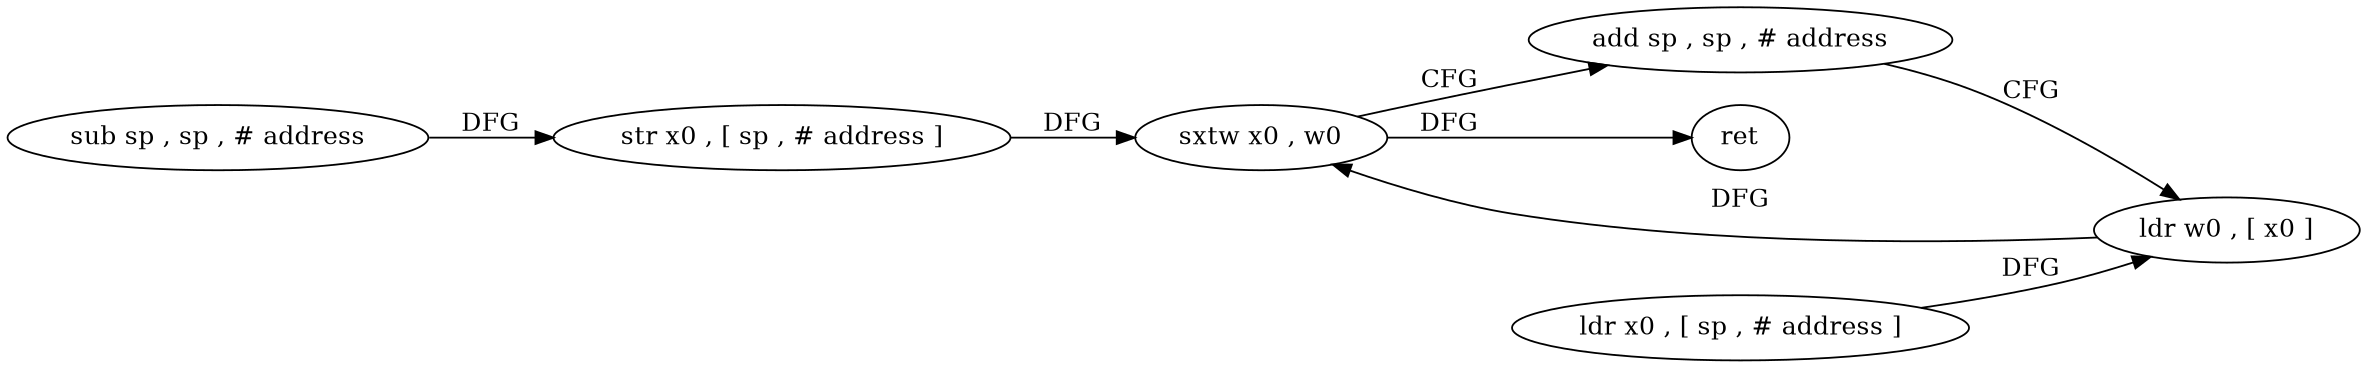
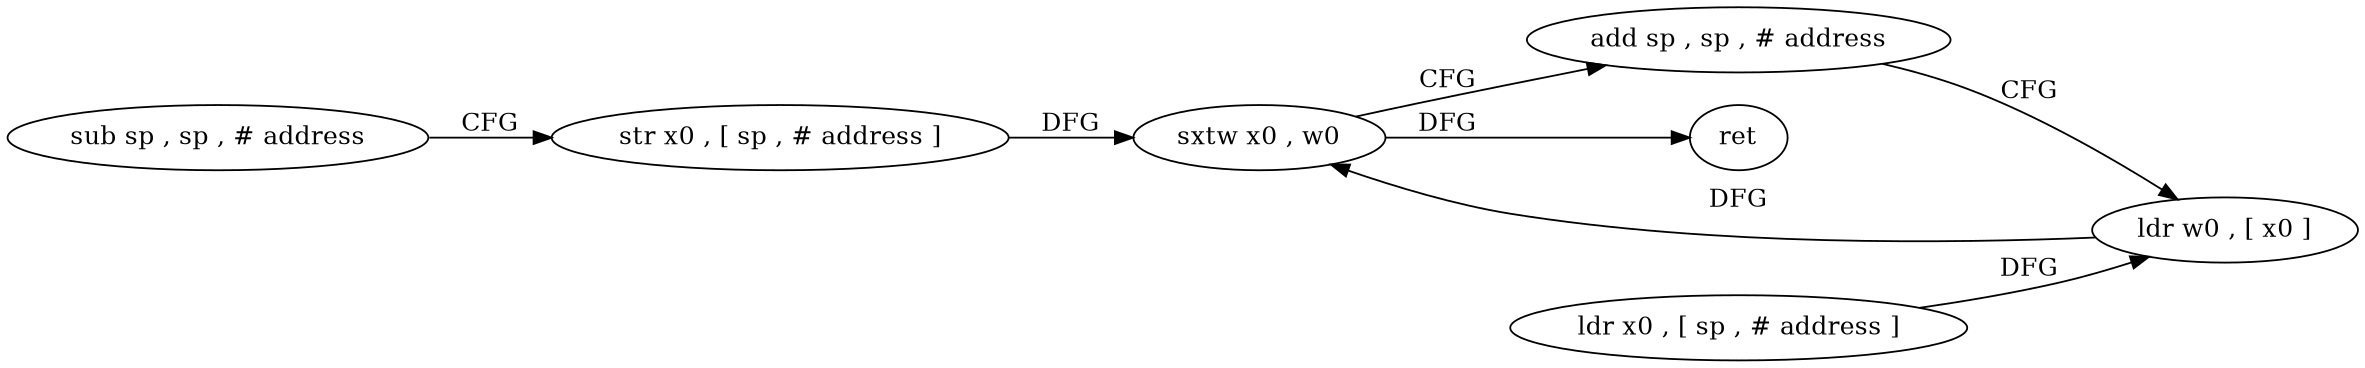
edge "sub sp , sp , # address" -> "str x0 , [ sp , # address ]": label "DFG" -> "CFG"
